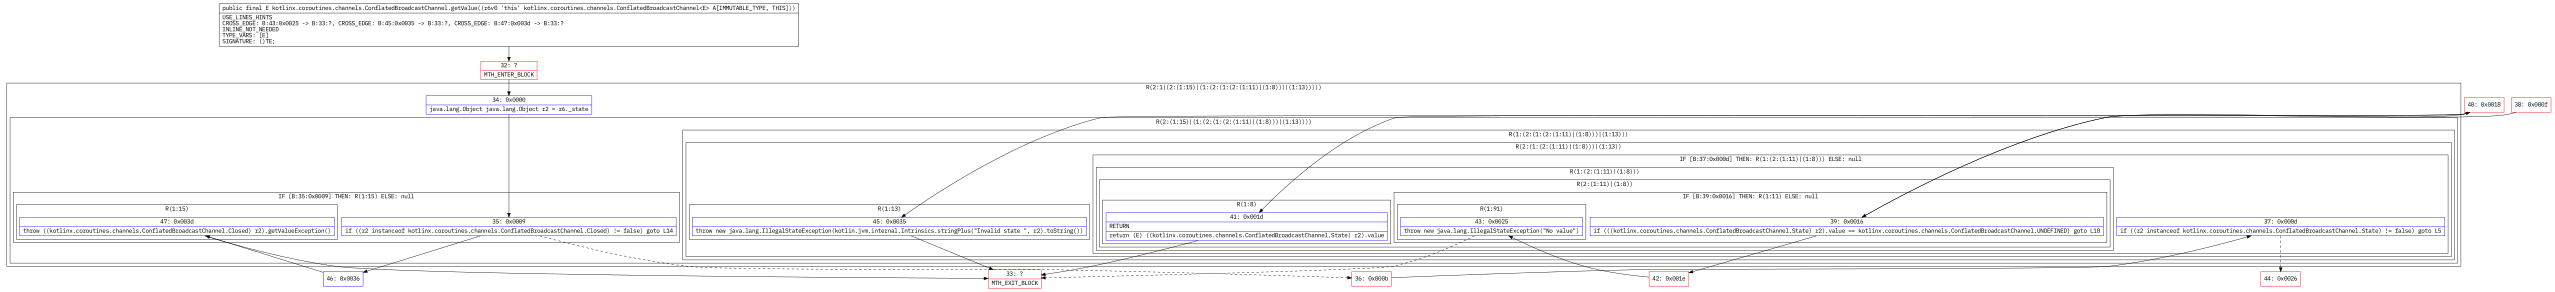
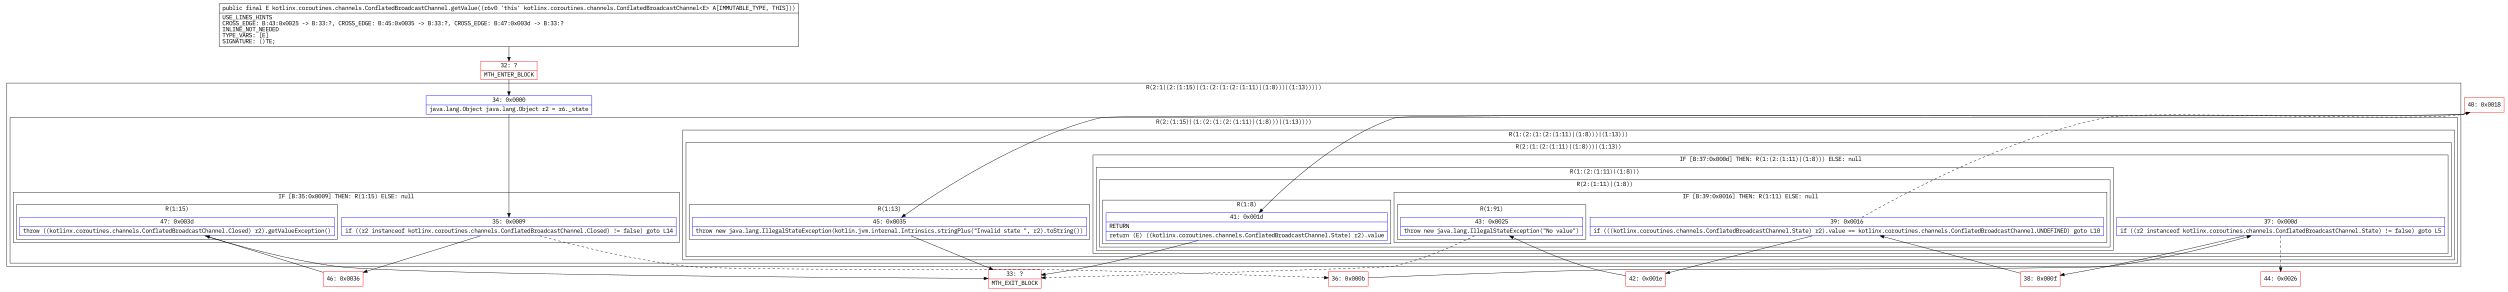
edge "39: 0x0016" -> "40: 0x0018": style solid -> dashed
edge "37: 0x000d" -> "38: 0x000f": added
node "46: 0x0036": color blue -> red
